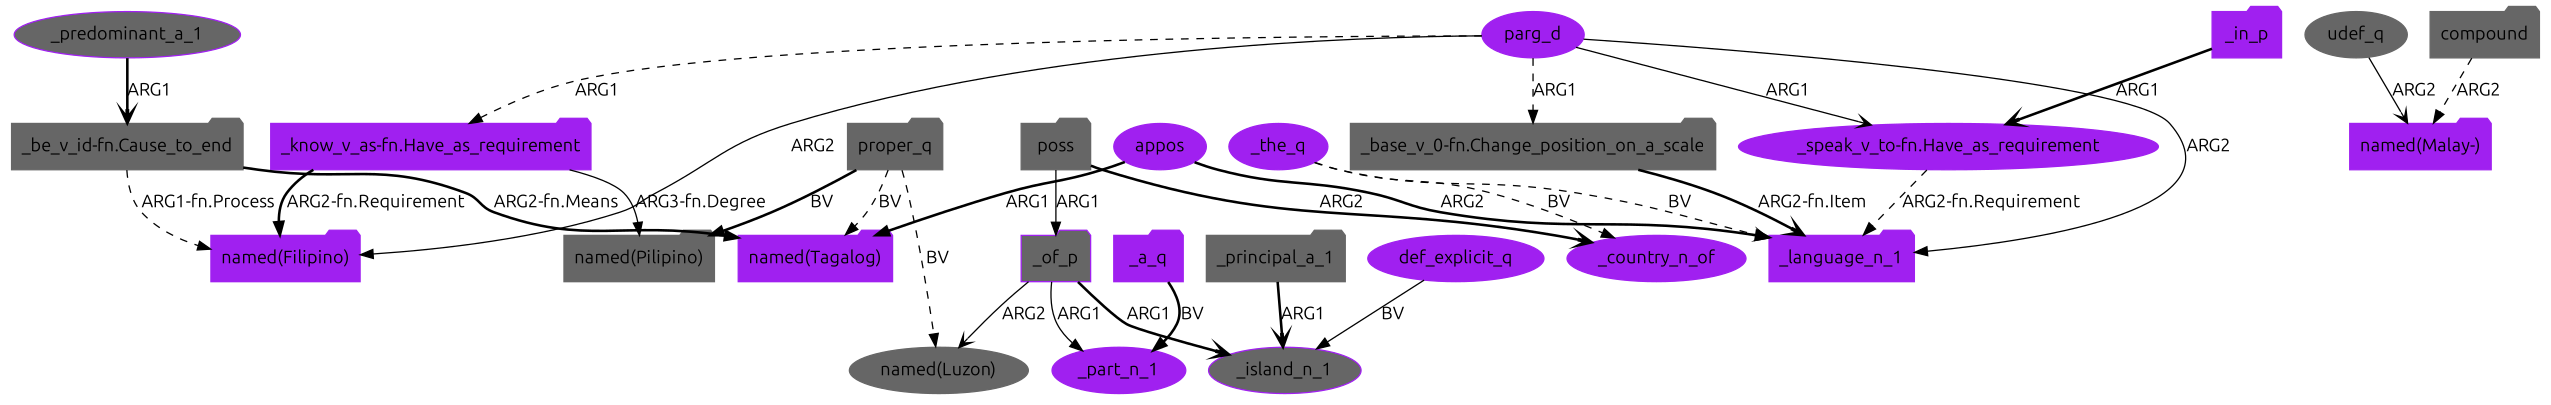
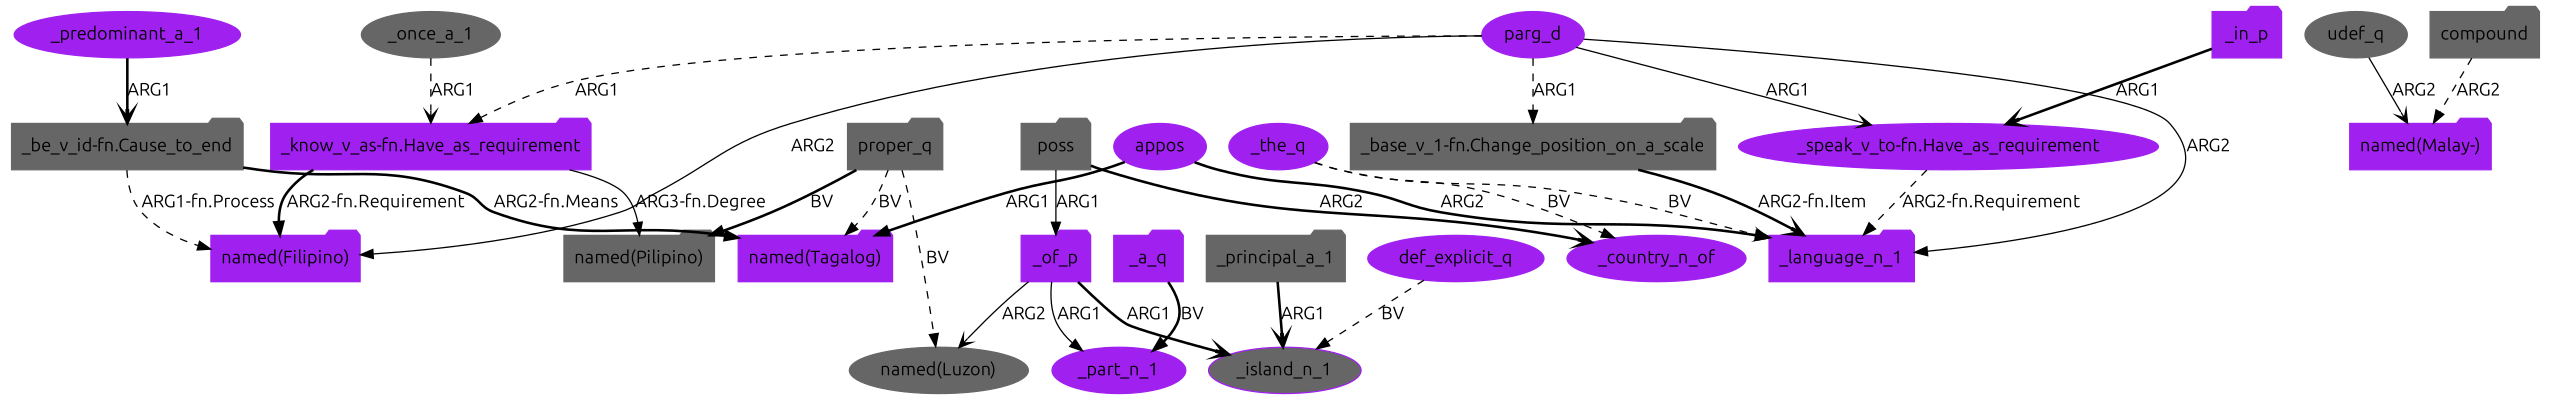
node "_predominant_a_1": fillcolor gray40 -> purple
node "_once_a_1": added
node "_base_v_0-fn.Change_position_on_a_scale": label "_base_v_0-fn.Change_position_on_a_scale" -> "_base_v_1-fn.Change_position_on_a_scale"
node "_of_p": fillcolor gray40 -> purple
edge "def_explicit_q" -> "_island_n_1": style solid -> dashed
